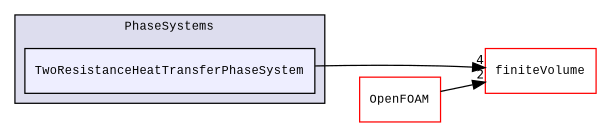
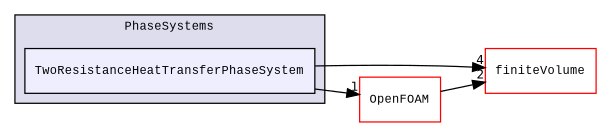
edge "TwoResistanceHeatTransferPhaseSystem" -> "OpenFOAM": added
